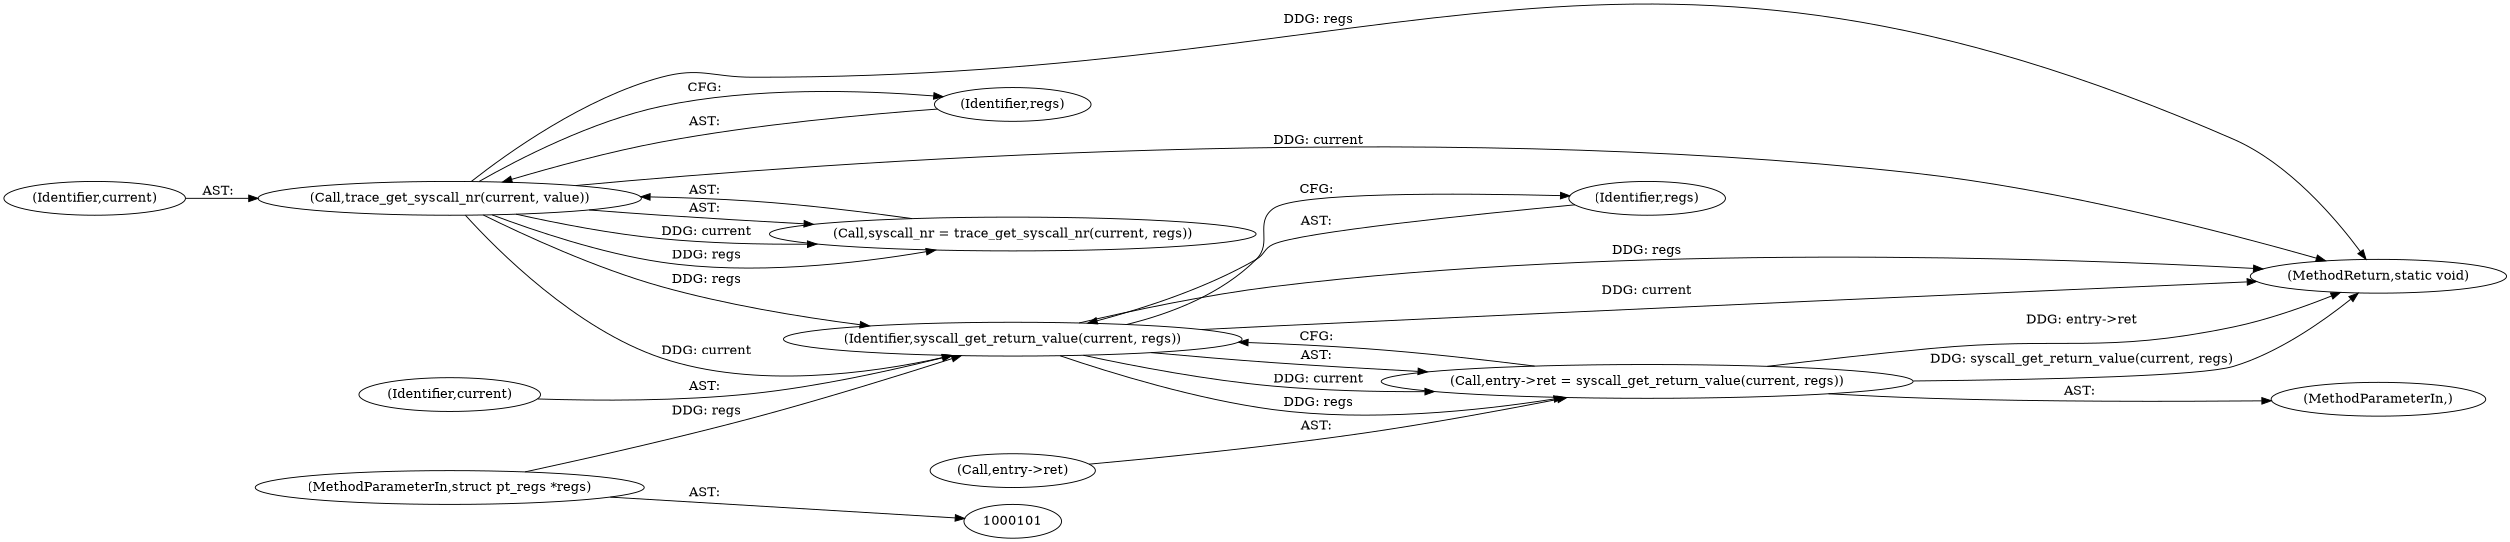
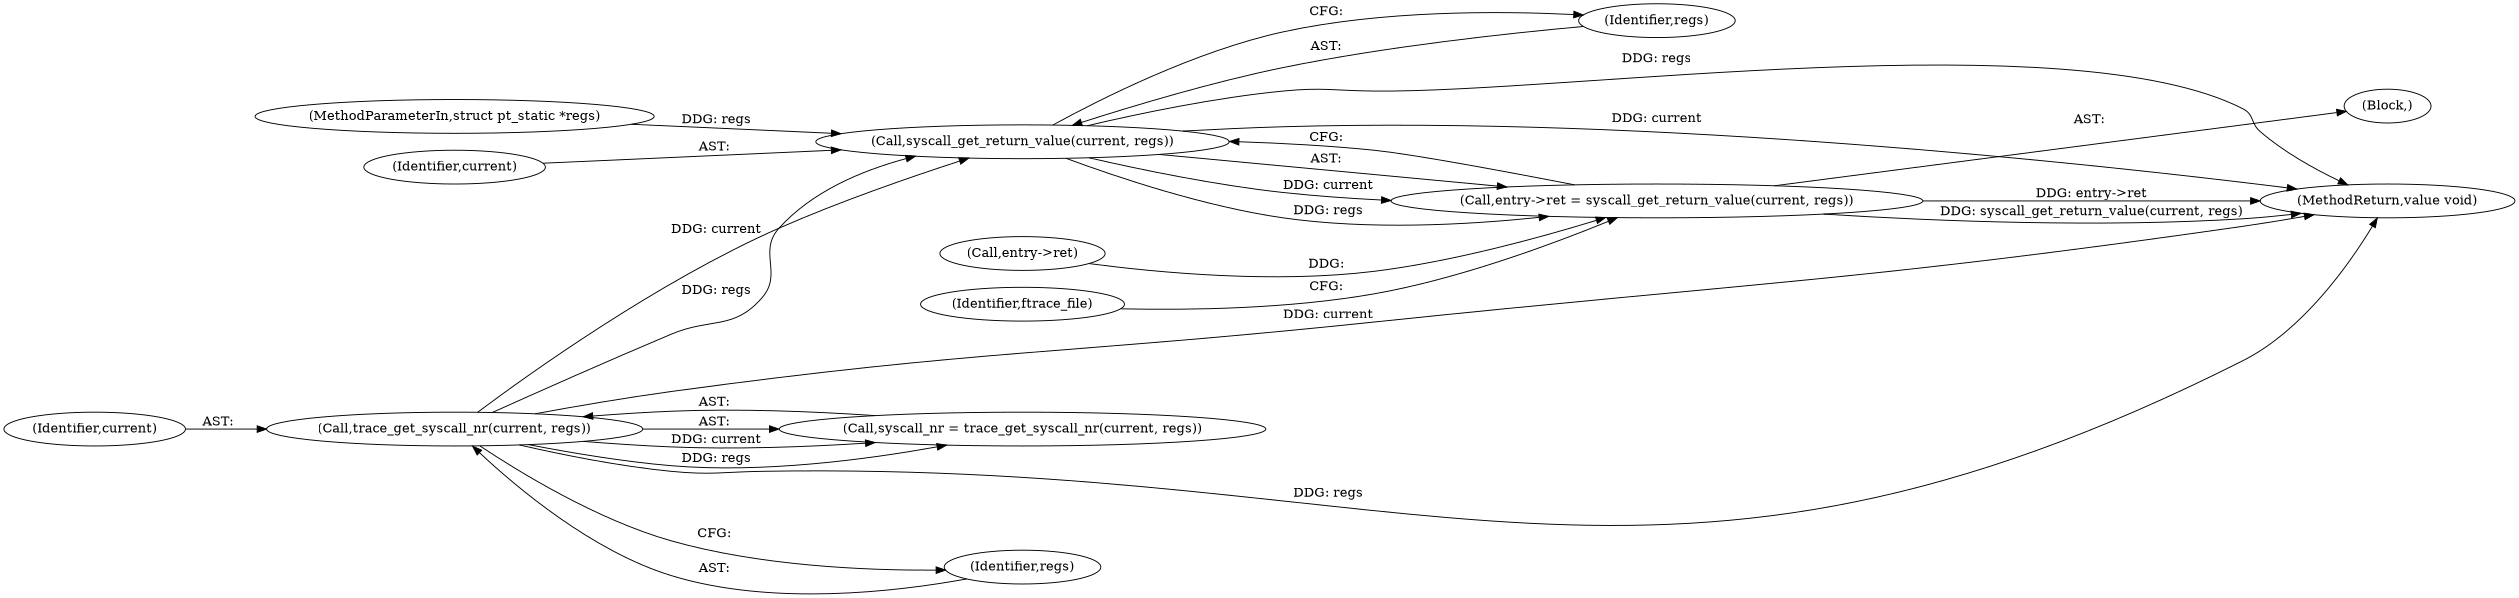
node "(Call,trace_get_syscall_nr(current, value))": label "(Call,trace_get_syscall_nr(current, value))" -> "(Call,trace_get_syscall_nr(current, regs))"
node "(MethodReturn,static void)": label "(MethodReturn,static void)" -> "(MethodReturn,value void)"
node "(Identifier,ftrace_file)": added
node "(Identifier,syscall_get_return_value(current, regs))": label "(Identifier,syscall_get_return_value(current, regs))" -> "(Call,syscall_get_return_value(current, regs))"
node "(MethodParameterIn,)": label "(MethodParameterIn,)" -> "(Block,)"
edge "(Call,entry->ret)" -> "(Call,entry->ret = syscall_get_return_value(current, regs))": label "AST: " -> "DDG: "
node "(MethodParameterIn,struct pt_regs *regs)": label "(MethodParameterIn,struct pt_regs *regs)" -> "(MethodParameterIn,struct pt_static *regs)"
node "1000101": removed
